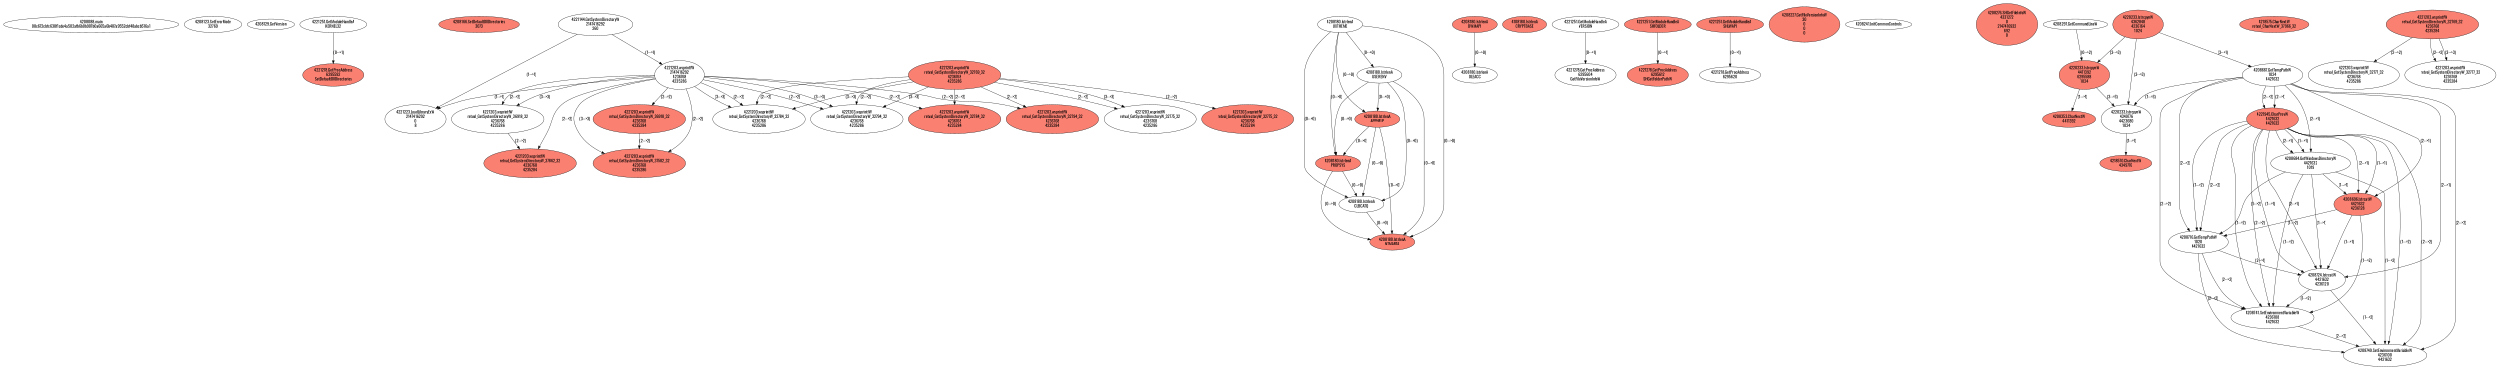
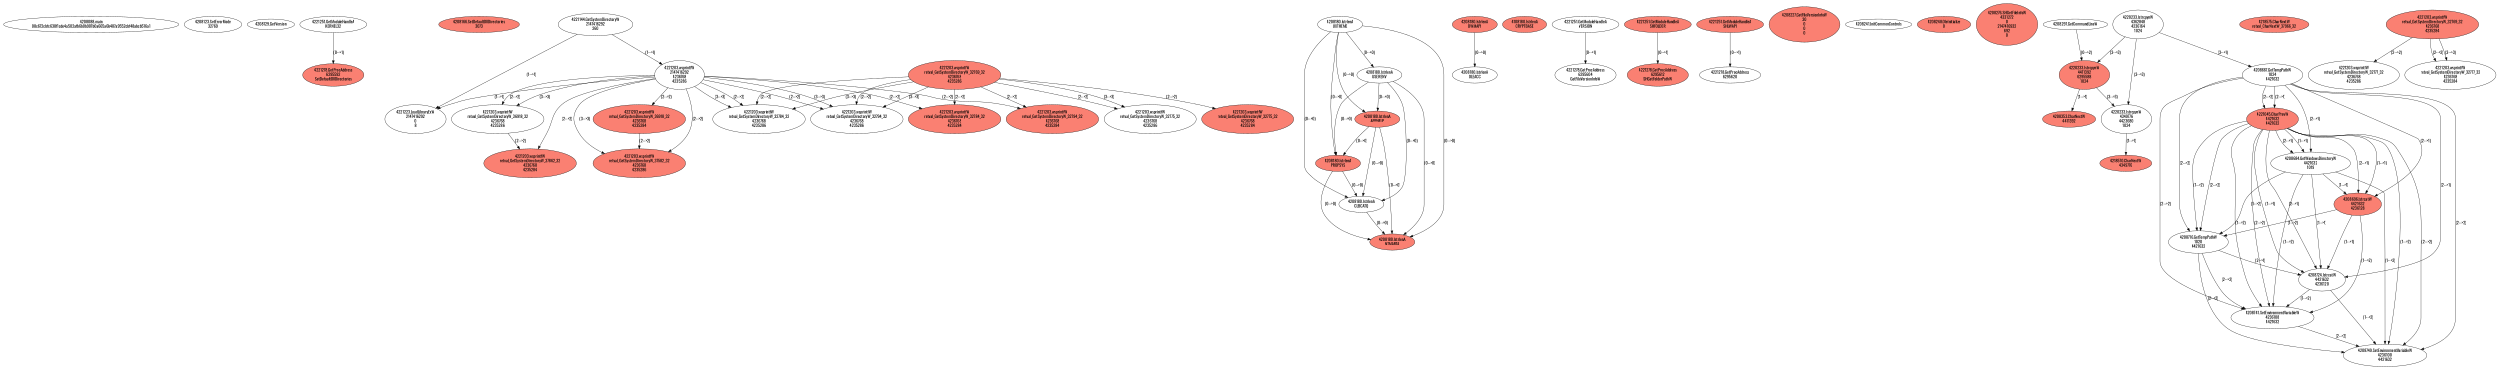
node "4208248.OleInitialize 0": added
node "4220233.lstrcpynW 4362848 4236164 1024": fillcolor salmon -> white
edge "4208667.GetTempPathW 1024 4421632" -> "4220233.lstrcpynW 4349776 4423680 1024": removed, label "(1-->3)"
node "4221945.CharPrevW 4421632 4421632": label "4221945.CharPrevW 4421632 4421632" -> "4221045.CharPrevW 4421632 4421632"
